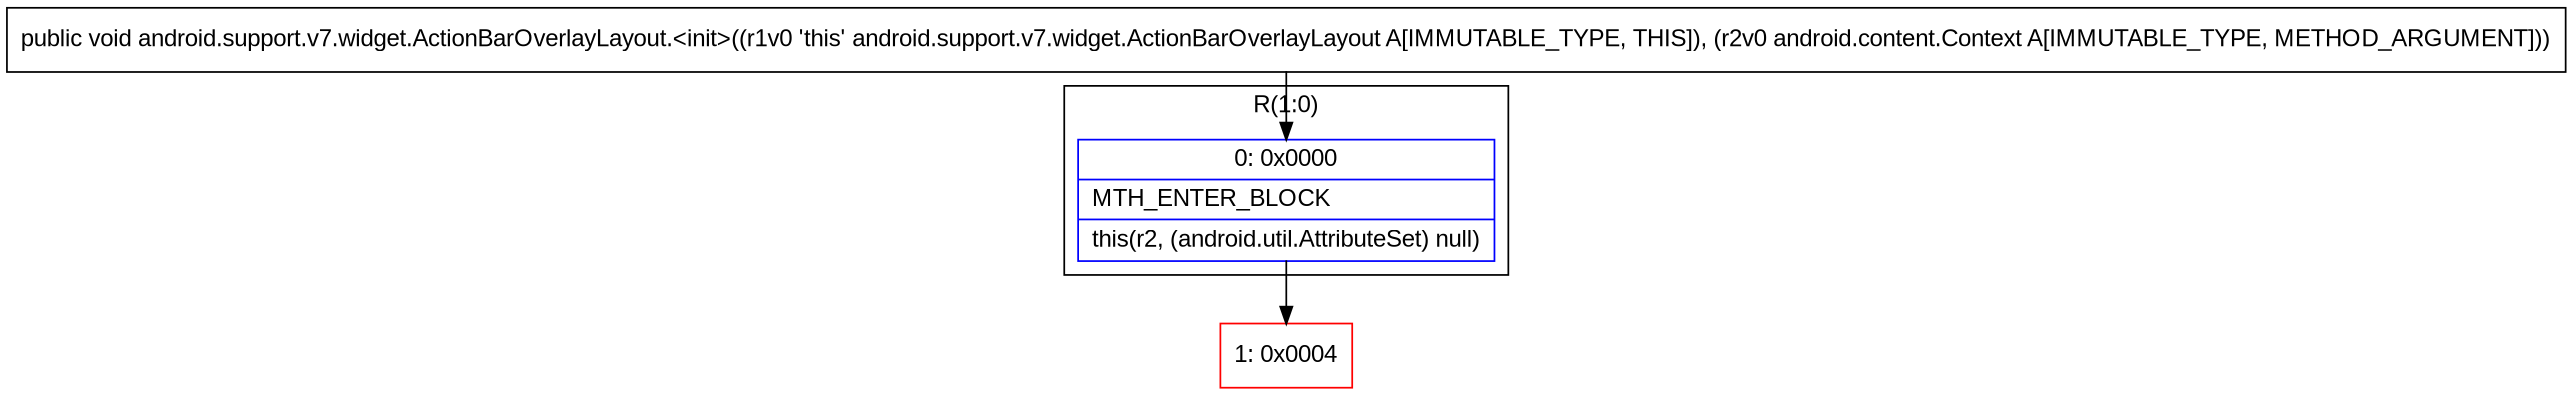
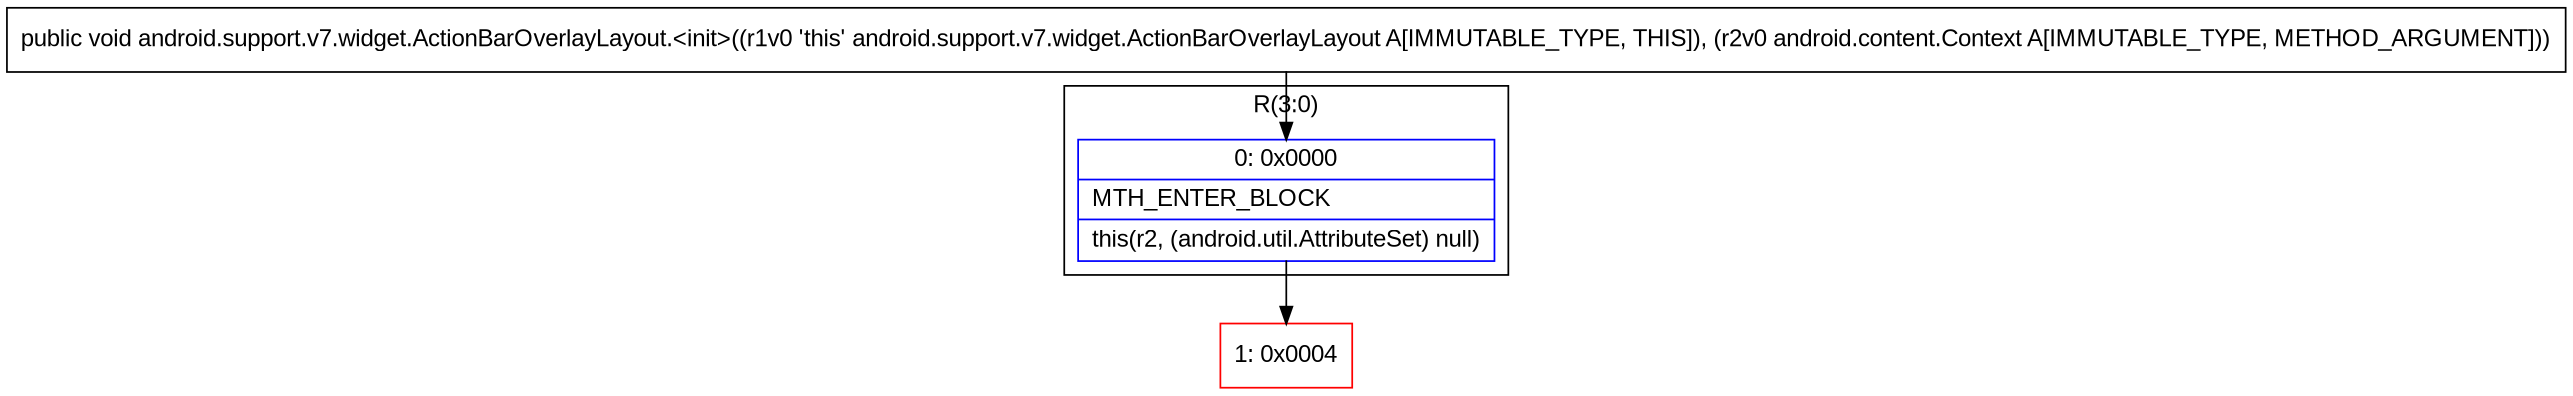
cluster "R(1:0)": label "R(1:0)" -> "R(3:0)"
